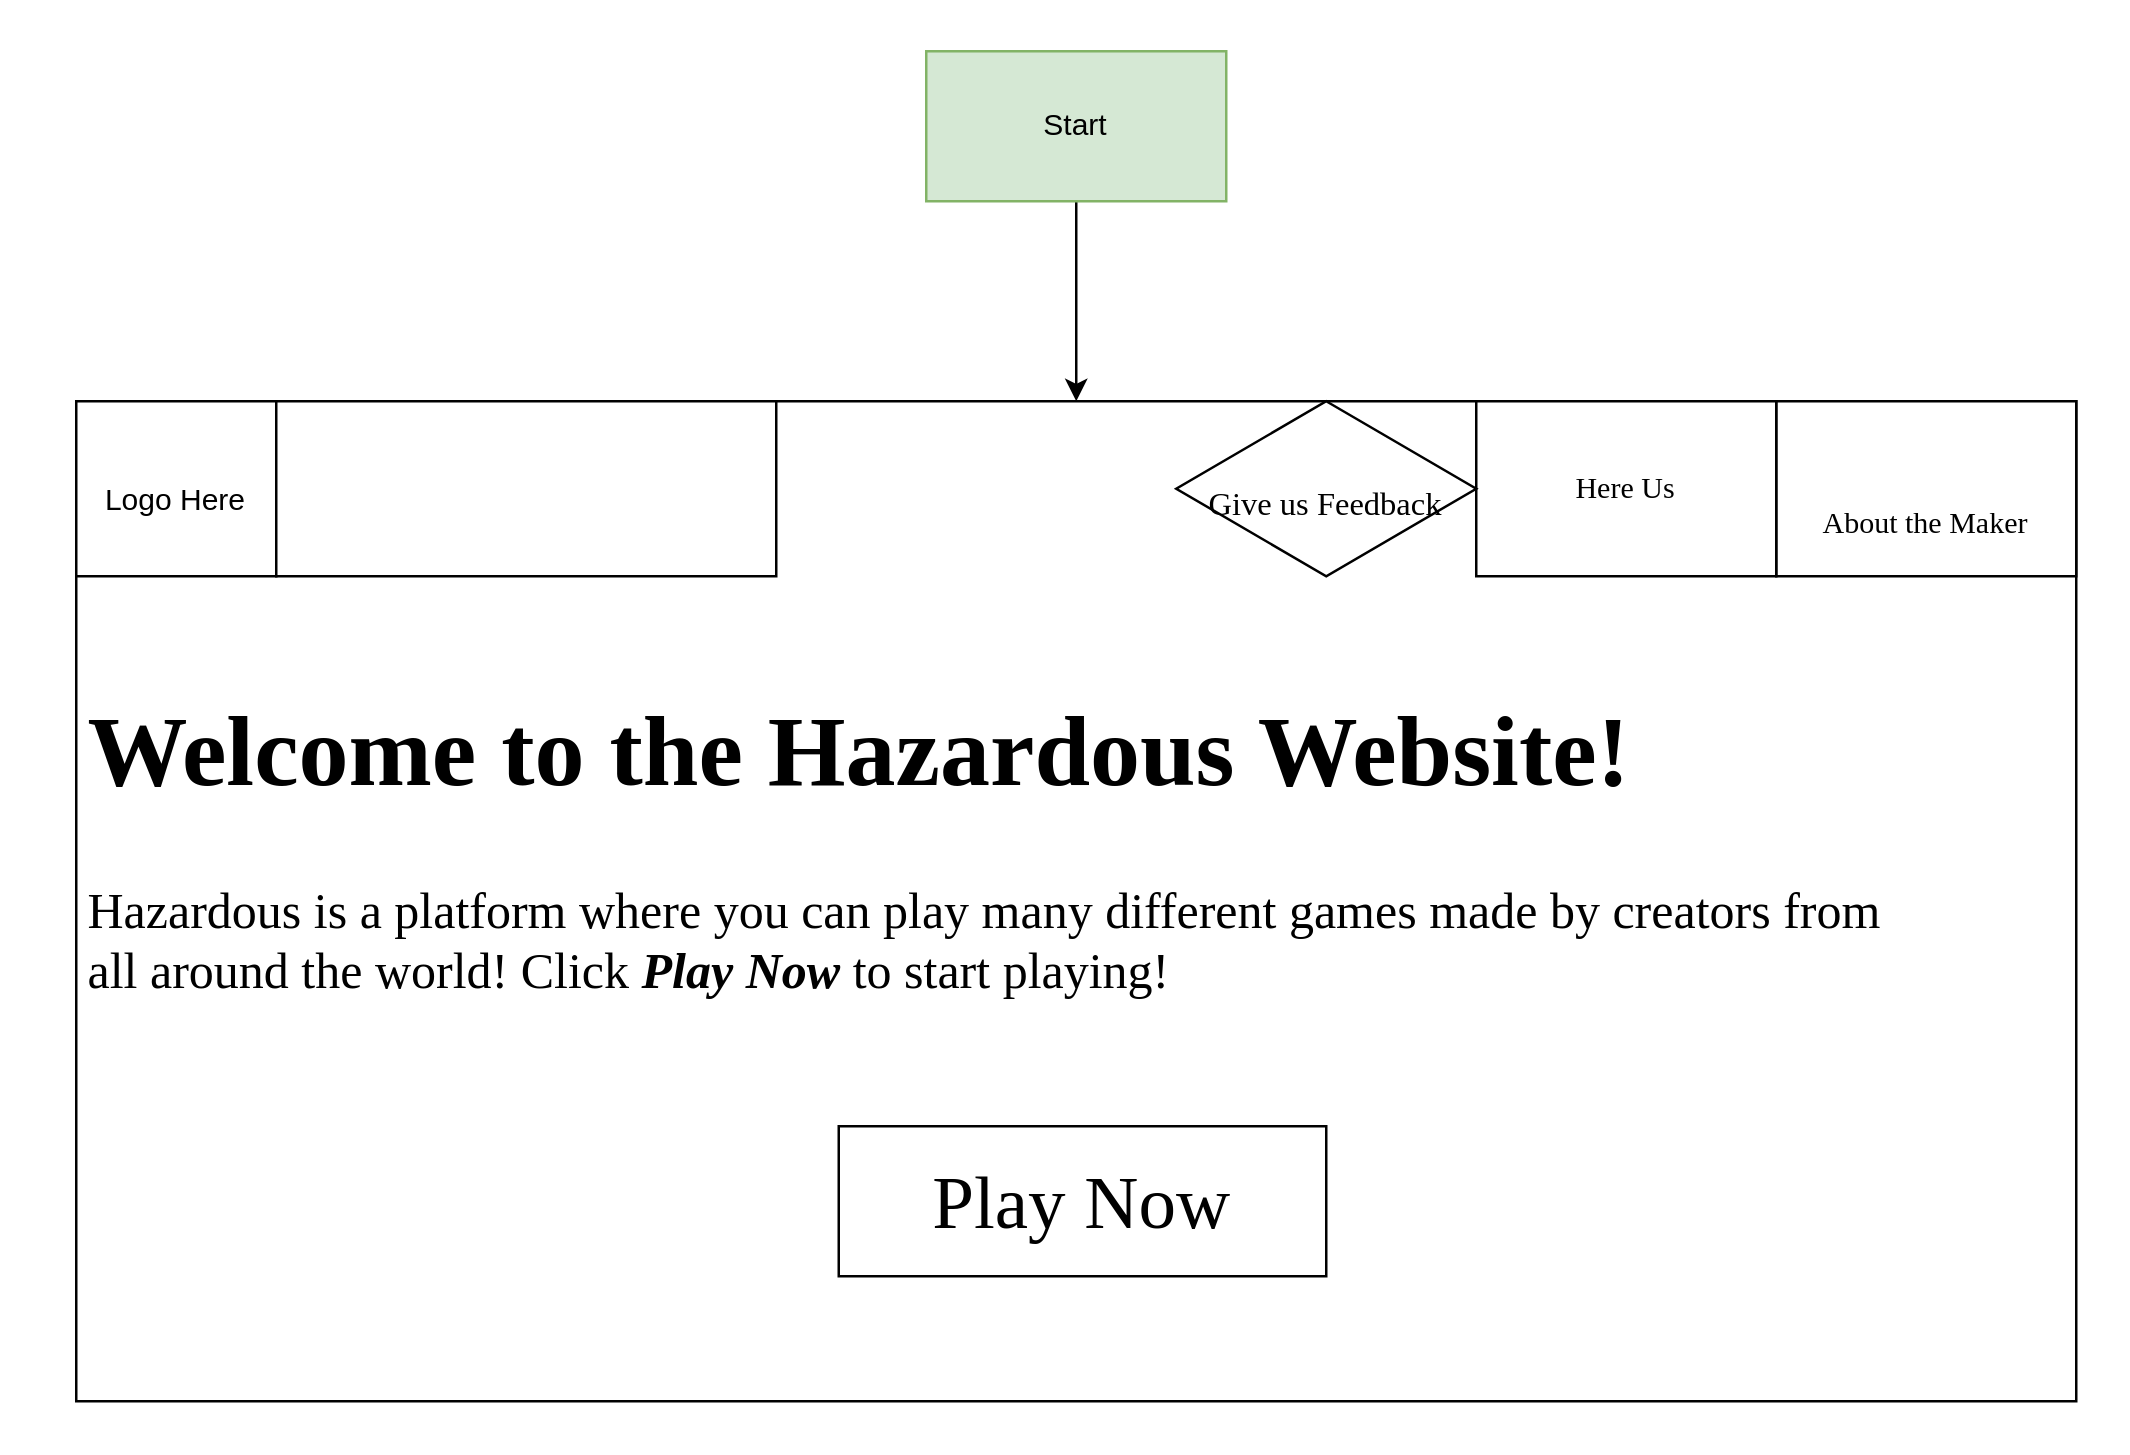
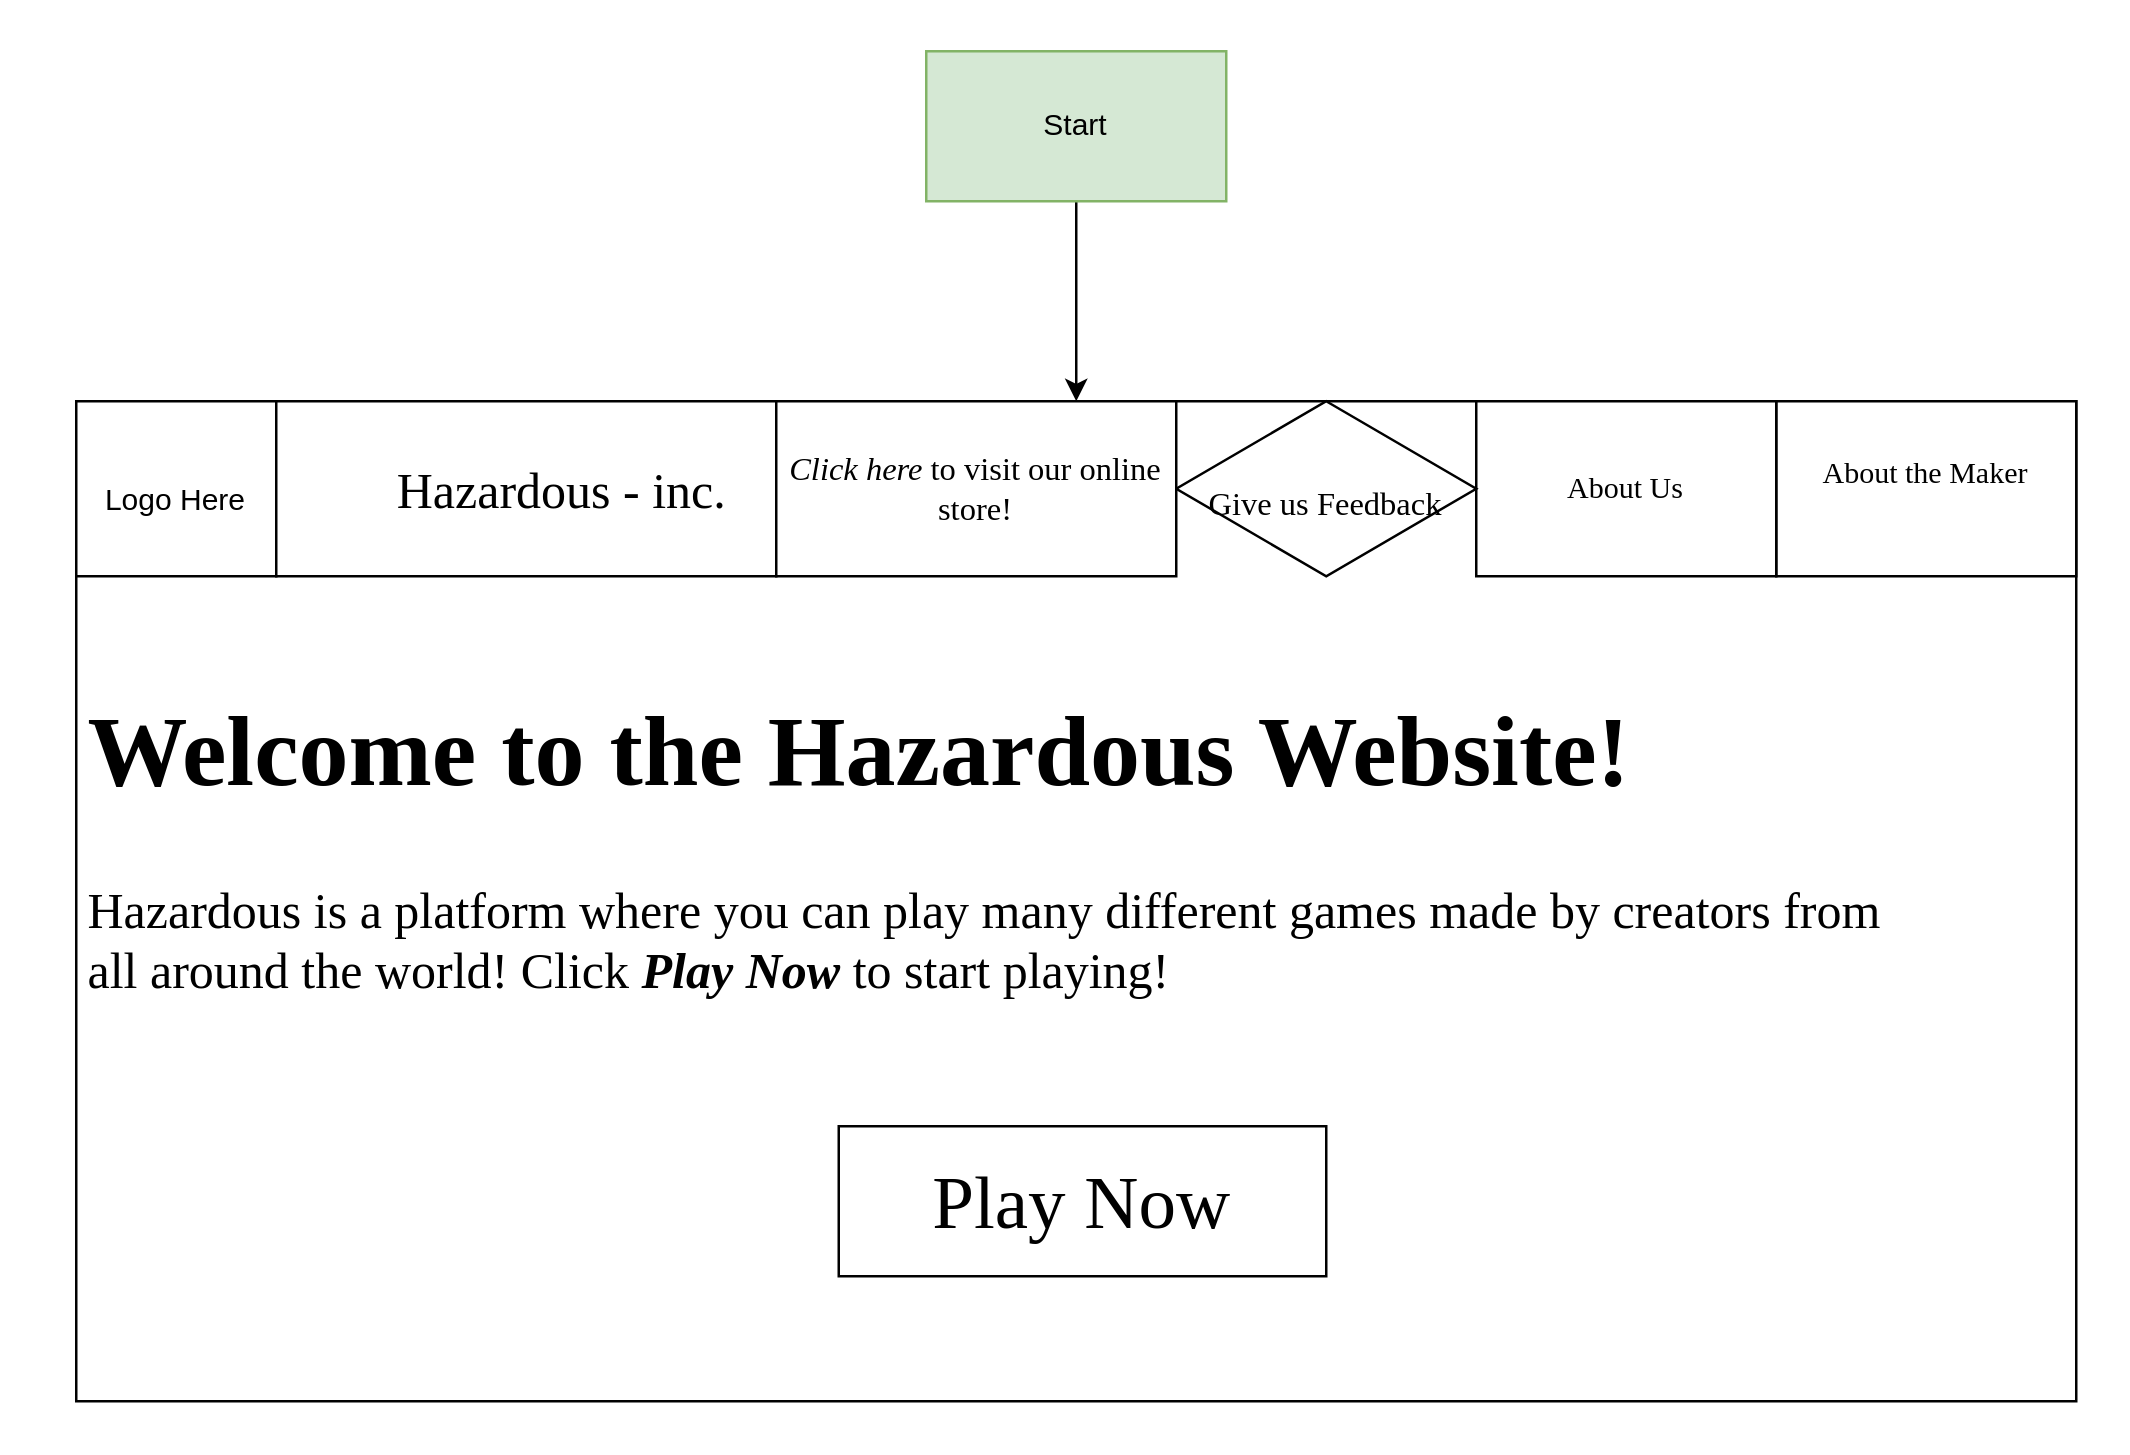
node "Hazardous - inc.": added
node "Click here to visit our online store!": added
node "Here Us": label "Here Us" -> "About Us"
node "About the Maker": moved (1926, 514) -> (1926, 464)
